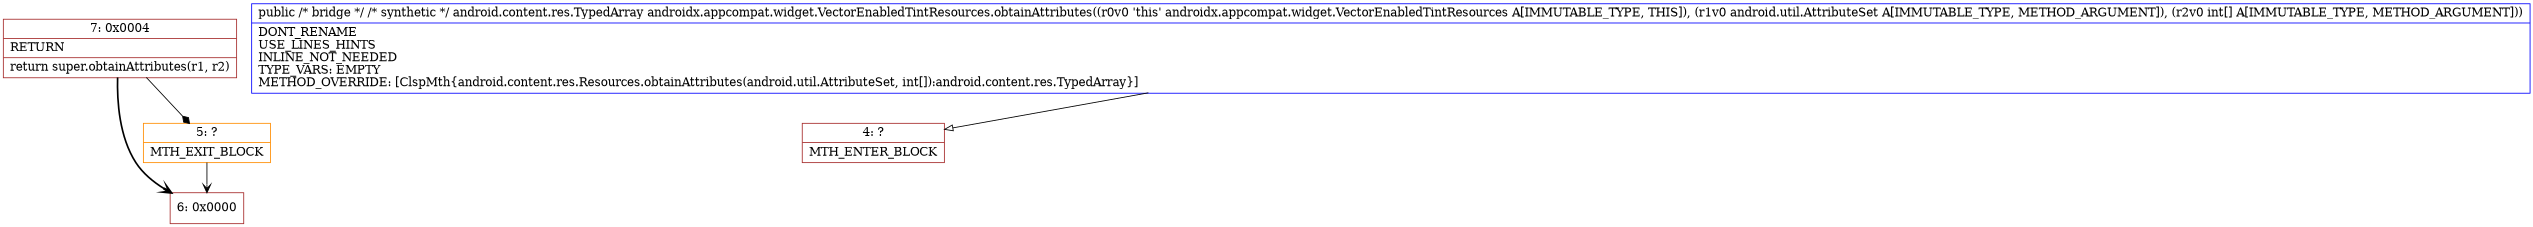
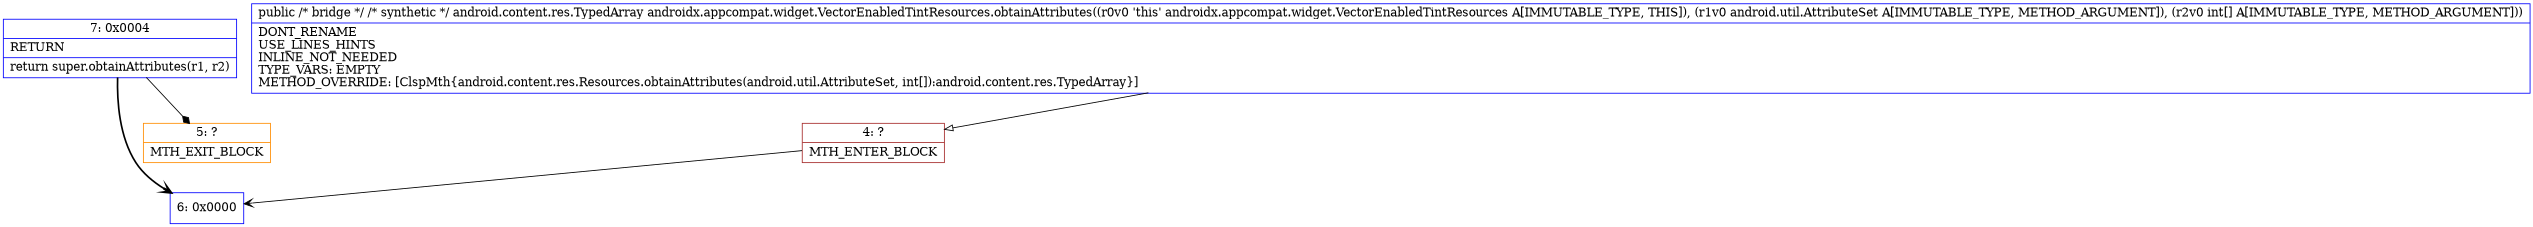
node "7: 0x0004": color brown -> blue
edge "5: ?" -> "6: 0x0000": now "4: ?" -> "6: 0x0000"
node "6: 0x0000": color brown -> blue
